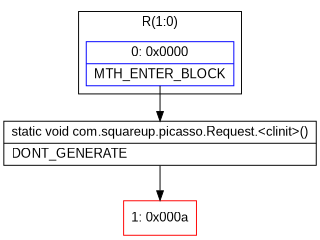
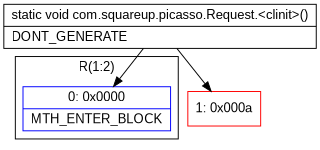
cluster "R(1:0)": label "R(1:0)" -> "R(1:2)"
edge "0: 0x0000" -> "static void com.squareup.picasso.Request.<clinit>()": reversed
